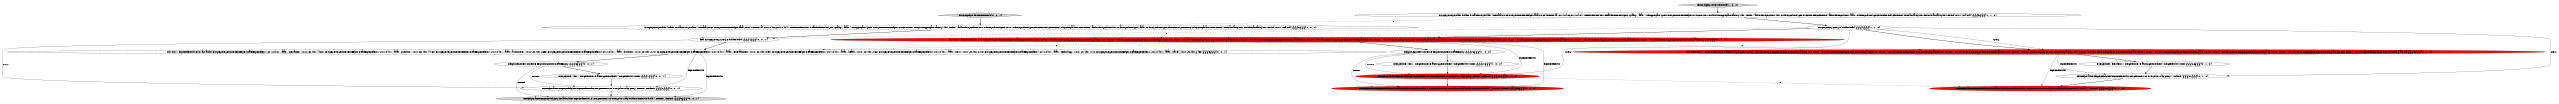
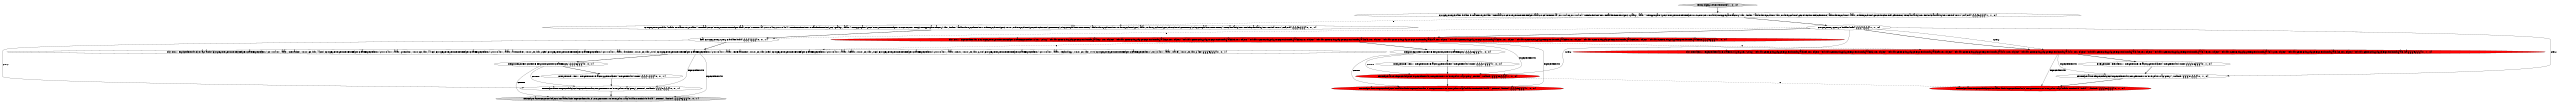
node "testGroupByOrderLimitNumeric['0', '0', '1']": removed
